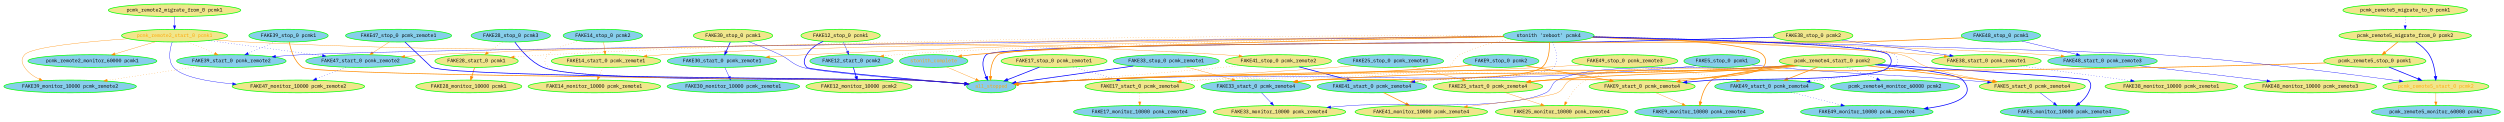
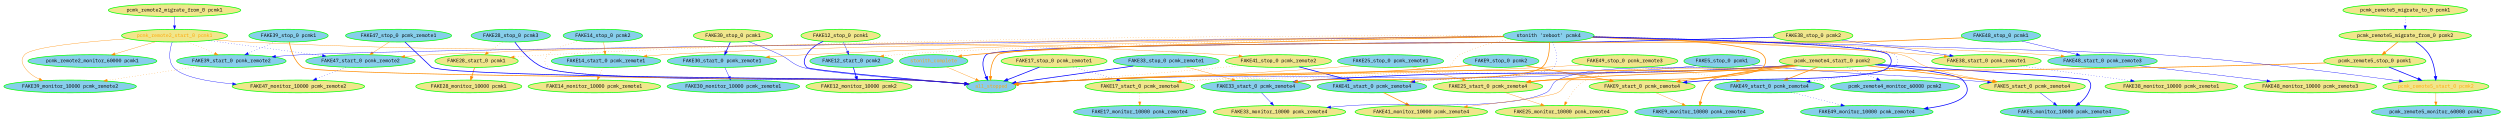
node "FAKE14_start_0 pcmk_remote1": fillcolor khaki -> skyblue
edge "pcmk_remote4_start_0 pcmk2" -> "FAKE33_start_0 pcmk_remote4": color darkorange -> blue
